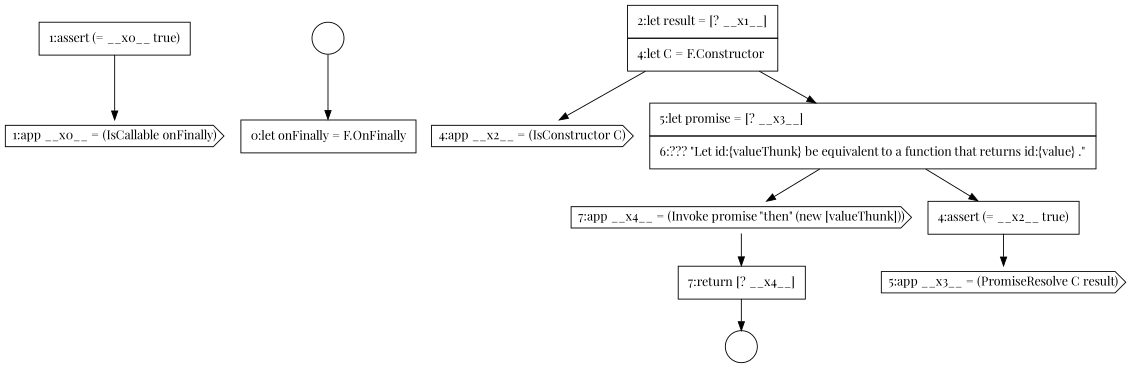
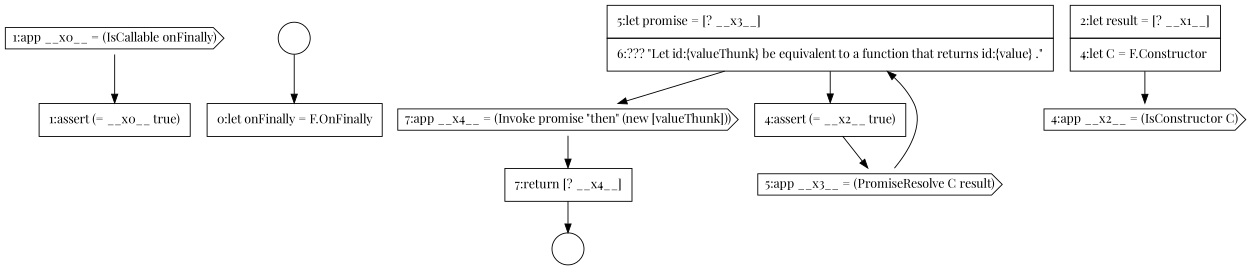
edge "1:assert (= __x0__ true)" -> "1:app __x0__ = (IsCallable onFinally)": reversed
edge "2:let result = [? __x1__]" -> "5:let promise = [? __x3__]": now "5:app __x3__ = (PromiseResolve C result)" -> "5:let promise = [? __x3__]"
